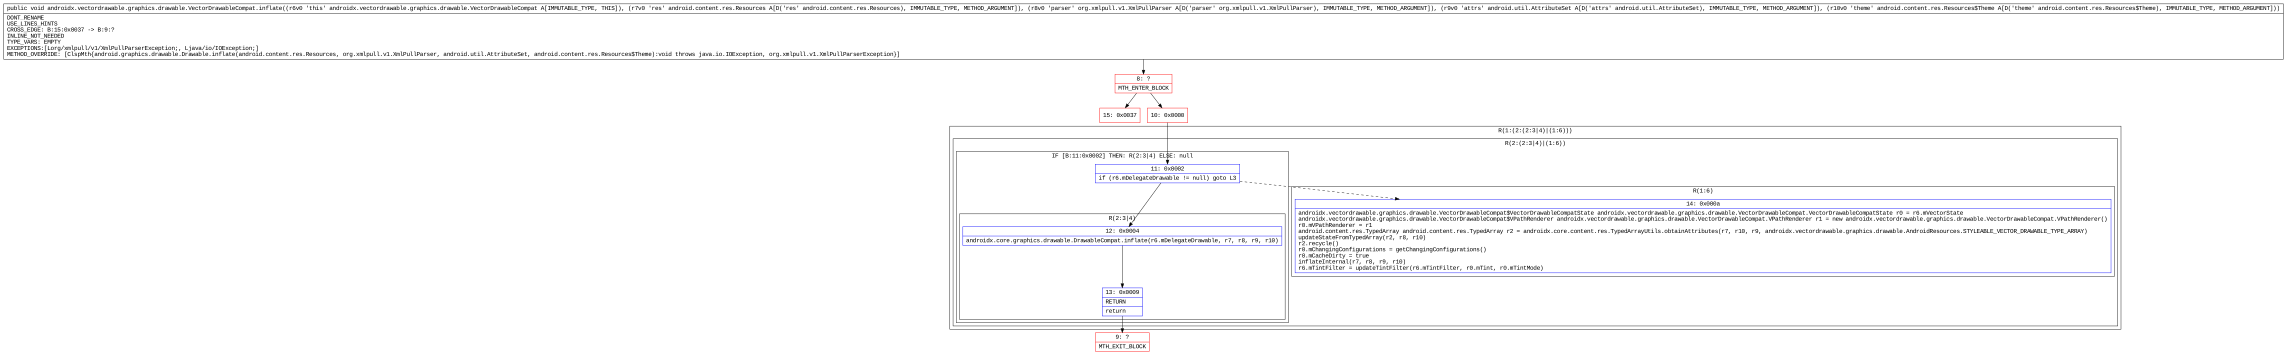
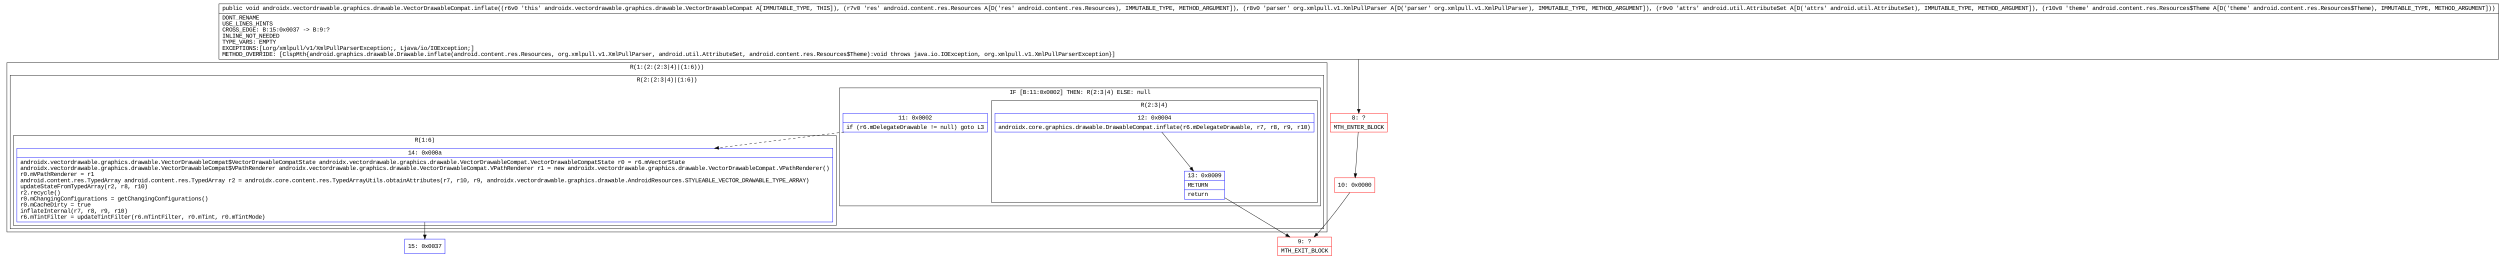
edge "8: ?" -> "15: 0x0037": now "14: 0x000a" -> "15: 0x0037"
node "15: 0x0037": color red -> blue
edge "10: 0x0000" -> "11: 0x0002": now "10: 0x0000" -> "9: ?"
edge "11: 0x0002" -> "12: 0x0004": removed
